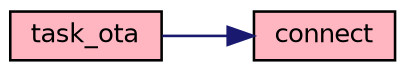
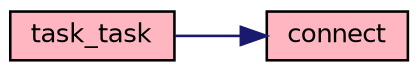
node "task_ota": label "task_ota" -> "task_task"
